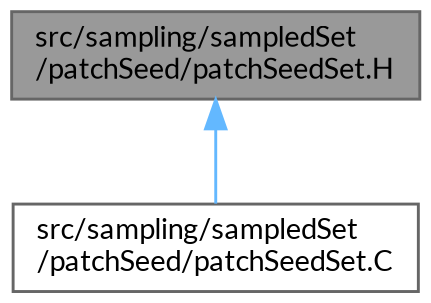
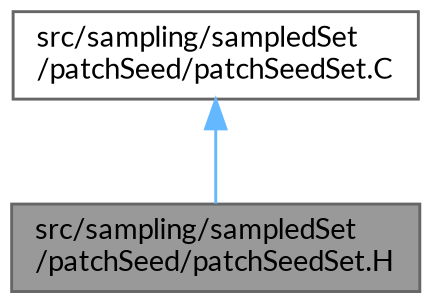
edge "src/sampling/sampledSet /patchSeed/patchSeedSet.C" -> "src/sampling/sampledSet /patchSeed/patchSeedSet.H": reversed
